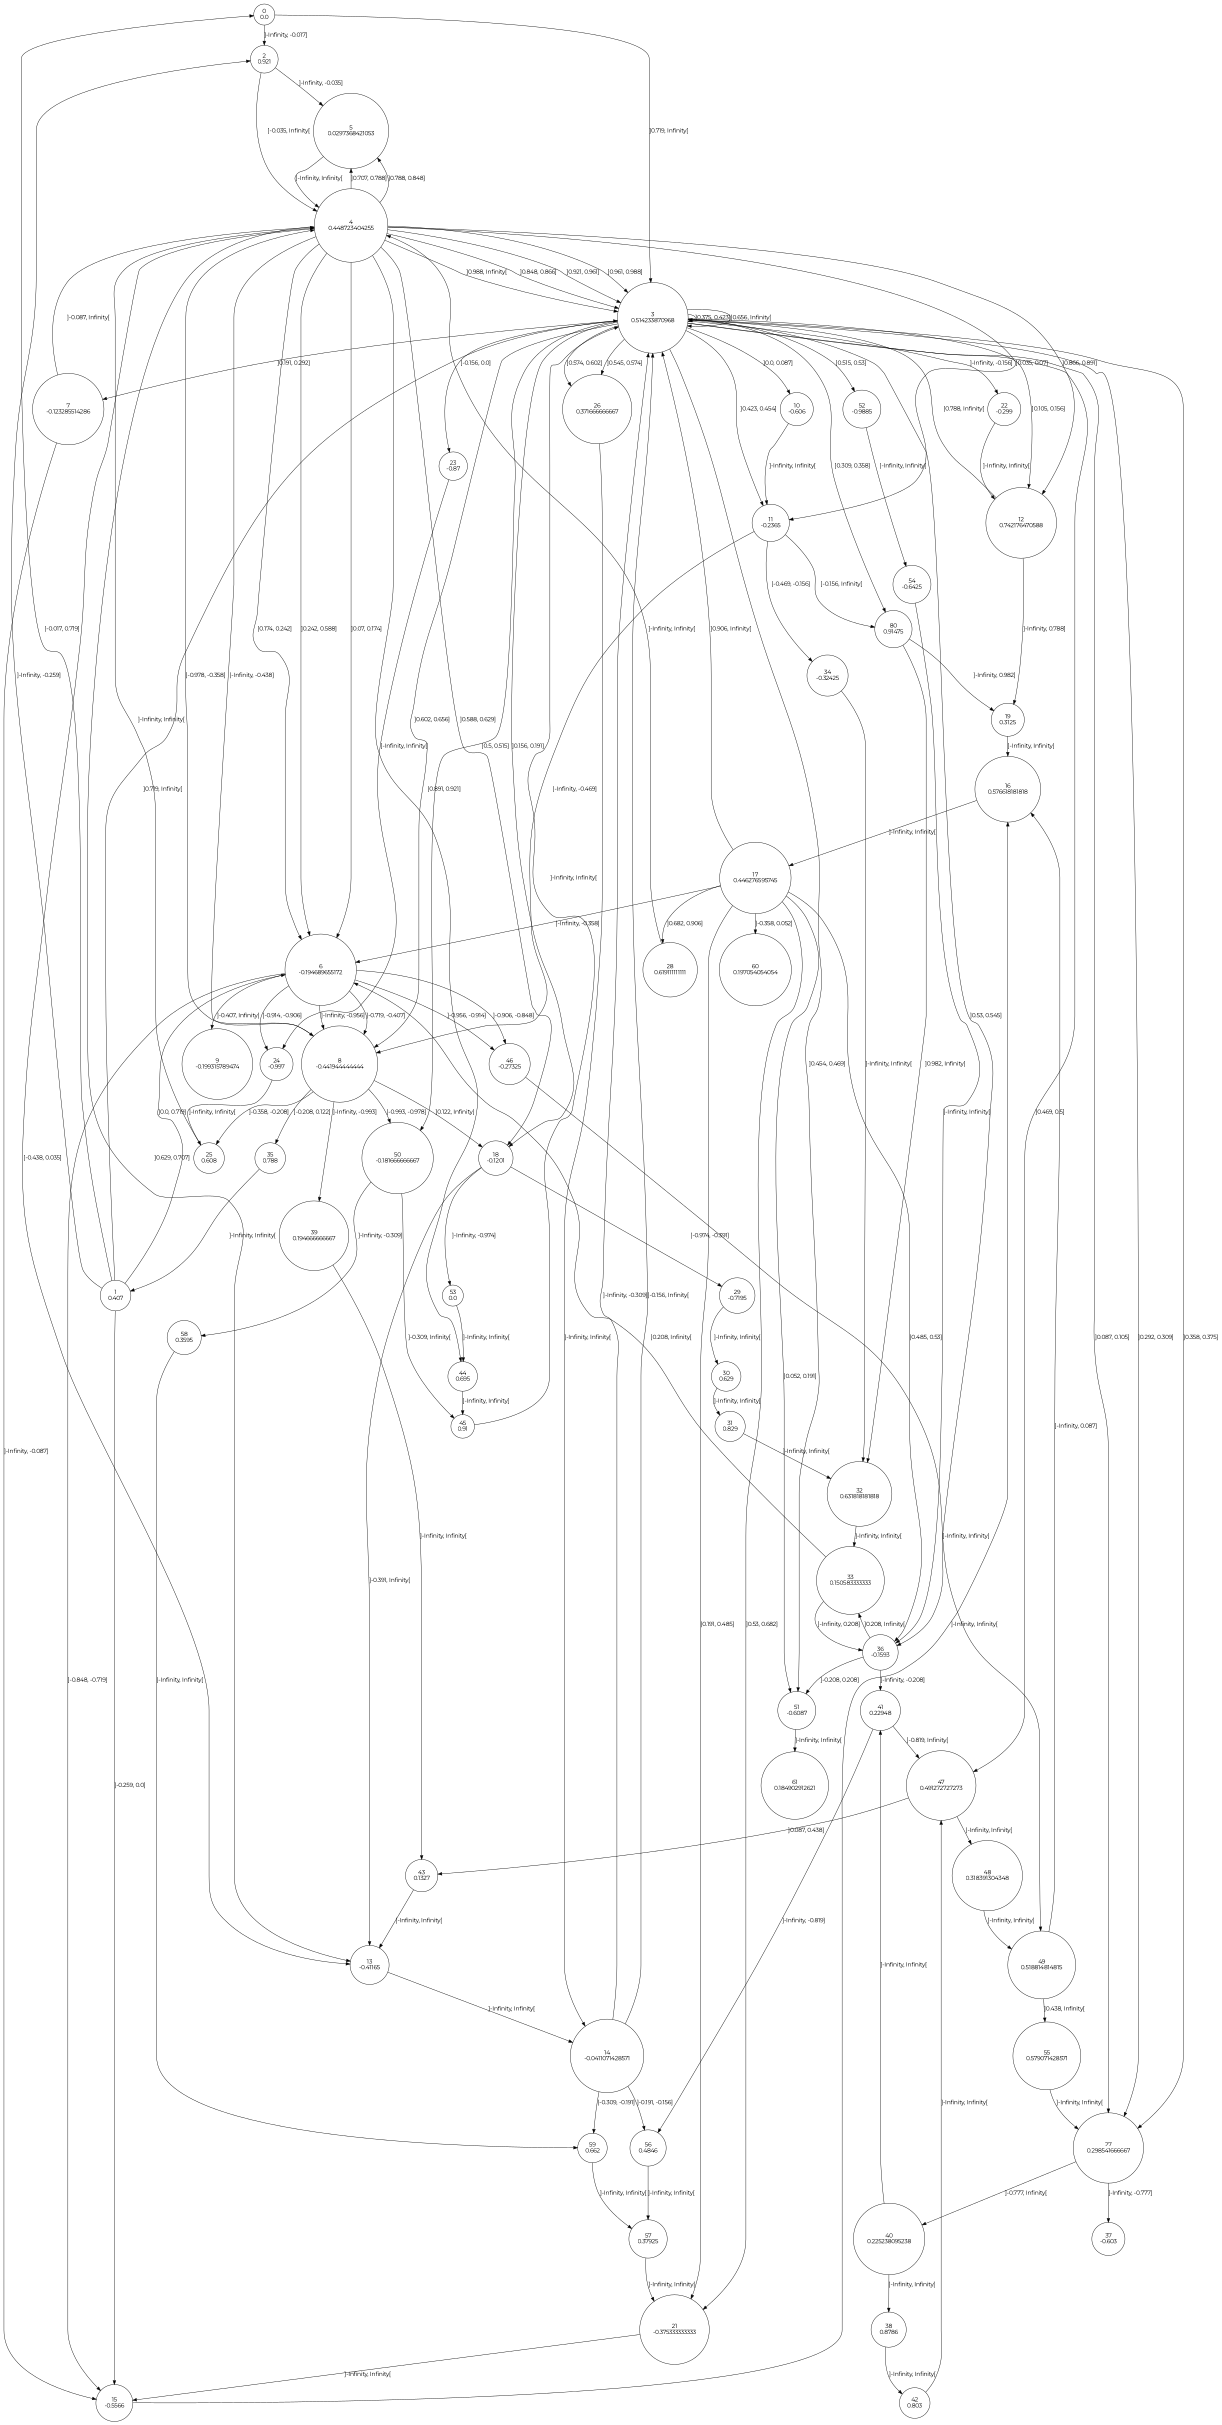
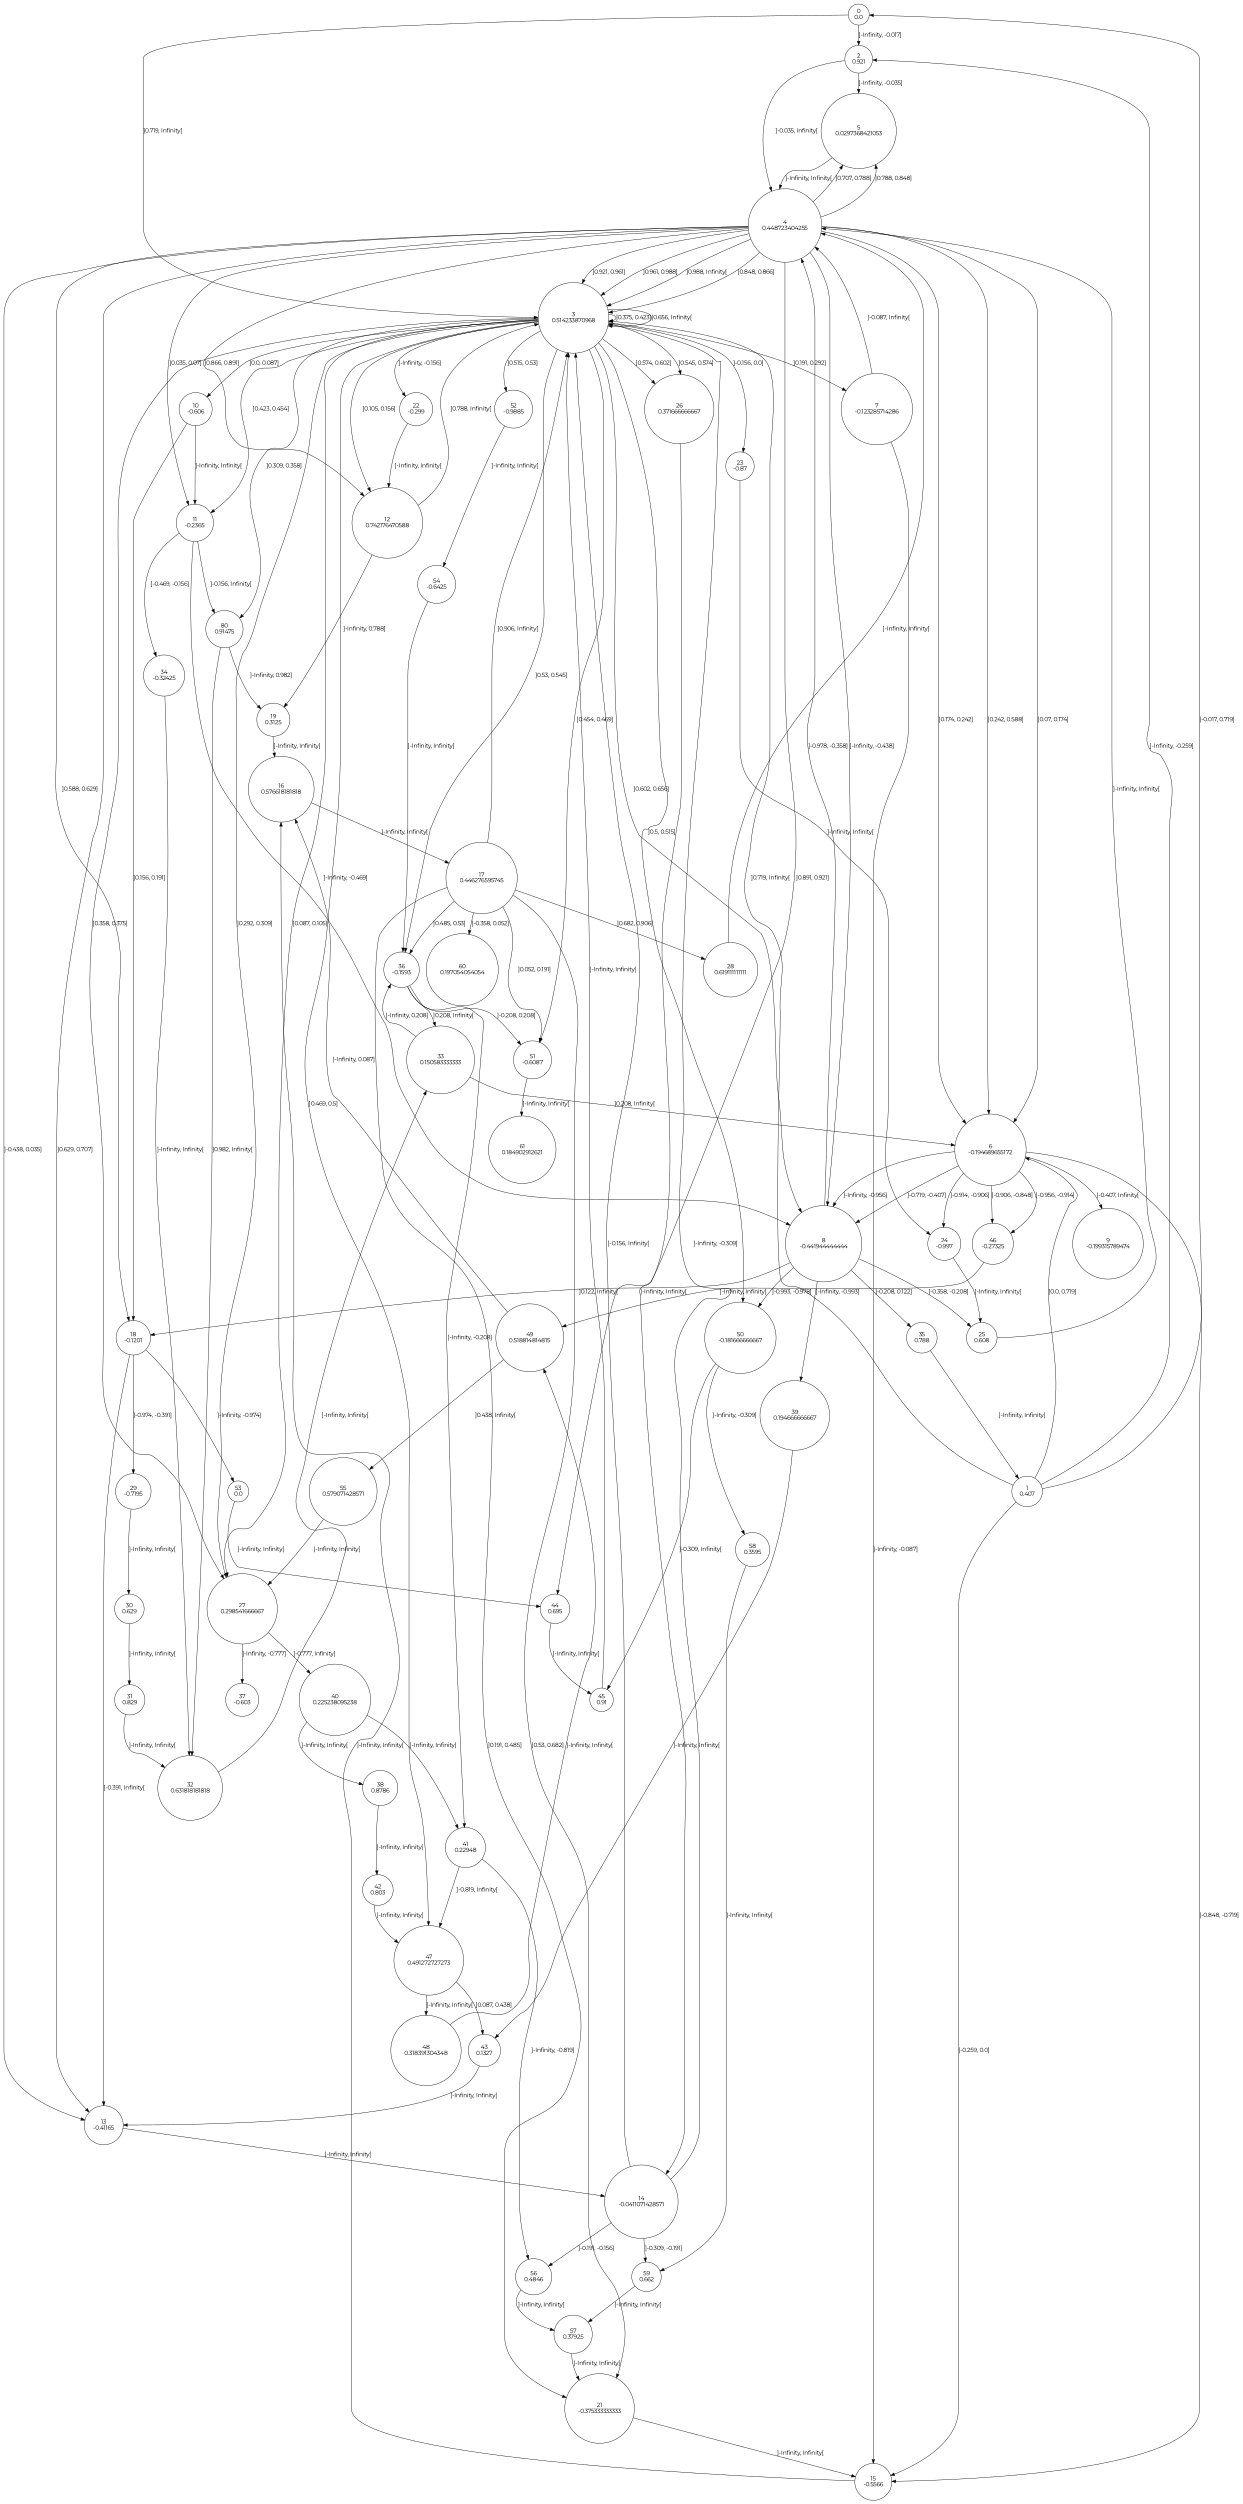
node "7 -0.123285514286": label "7 -0.123285514286" -> "7 -0.123285714286"
edge "3 0.514233870968" -> "18 -0.1201": now "10 -0.606" -> "18 -0.1201"
edge "17 0.446276595745" -> "6 -0.194689655172": removed, label "]-Infinity, -0.358]"
